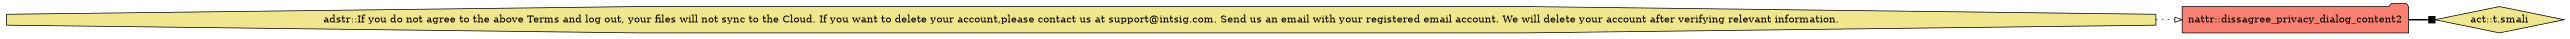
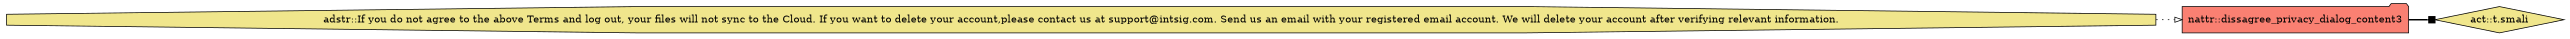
node "nattr::dissagree_privacy_dialog_content2": label "nattr::dissagree_privacy_dialog_content2" -> "nattr::dissagree_privacy_dialog_content3"
